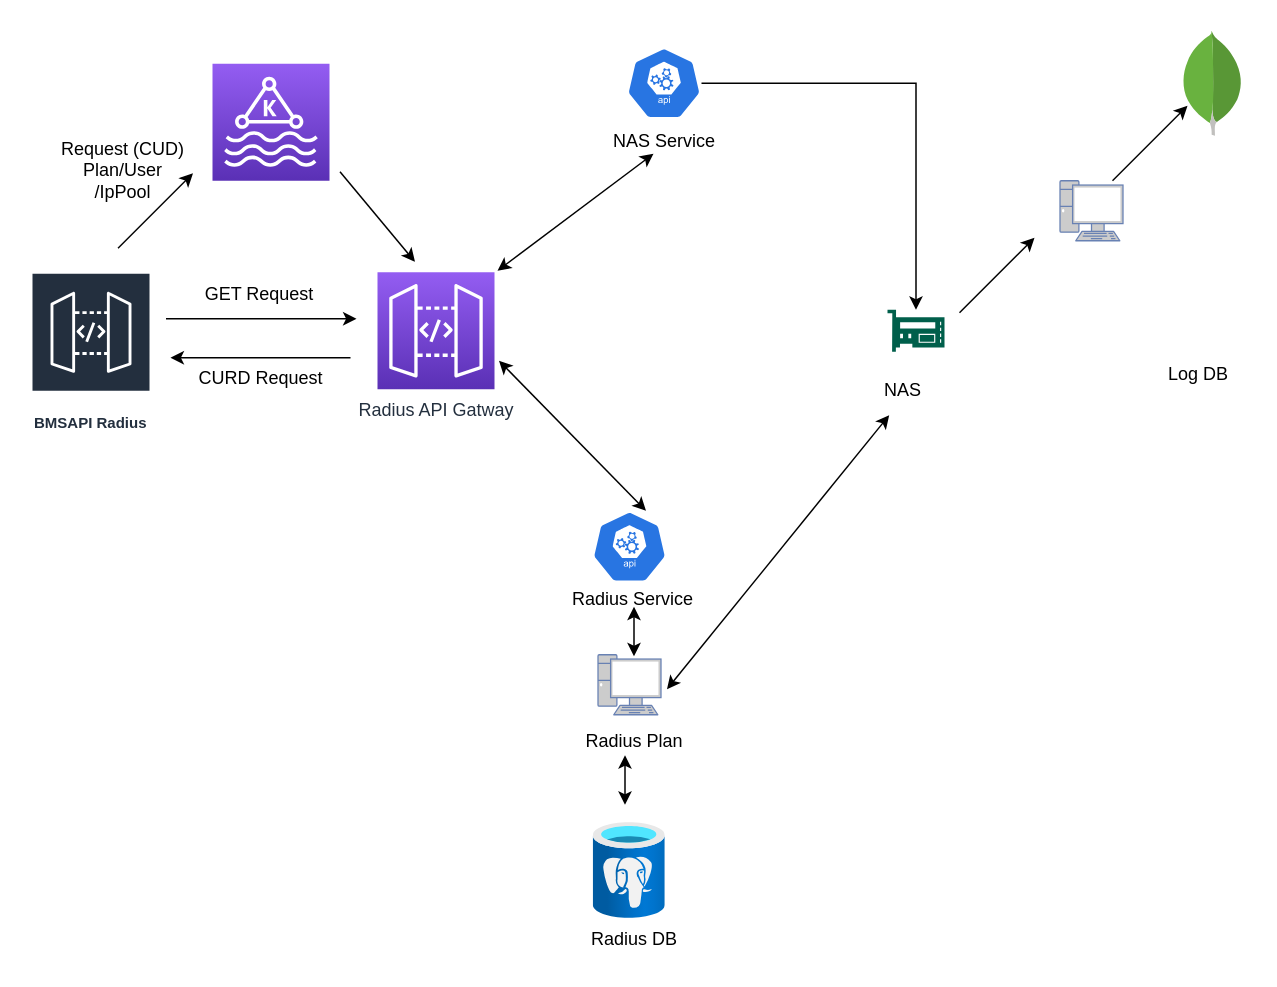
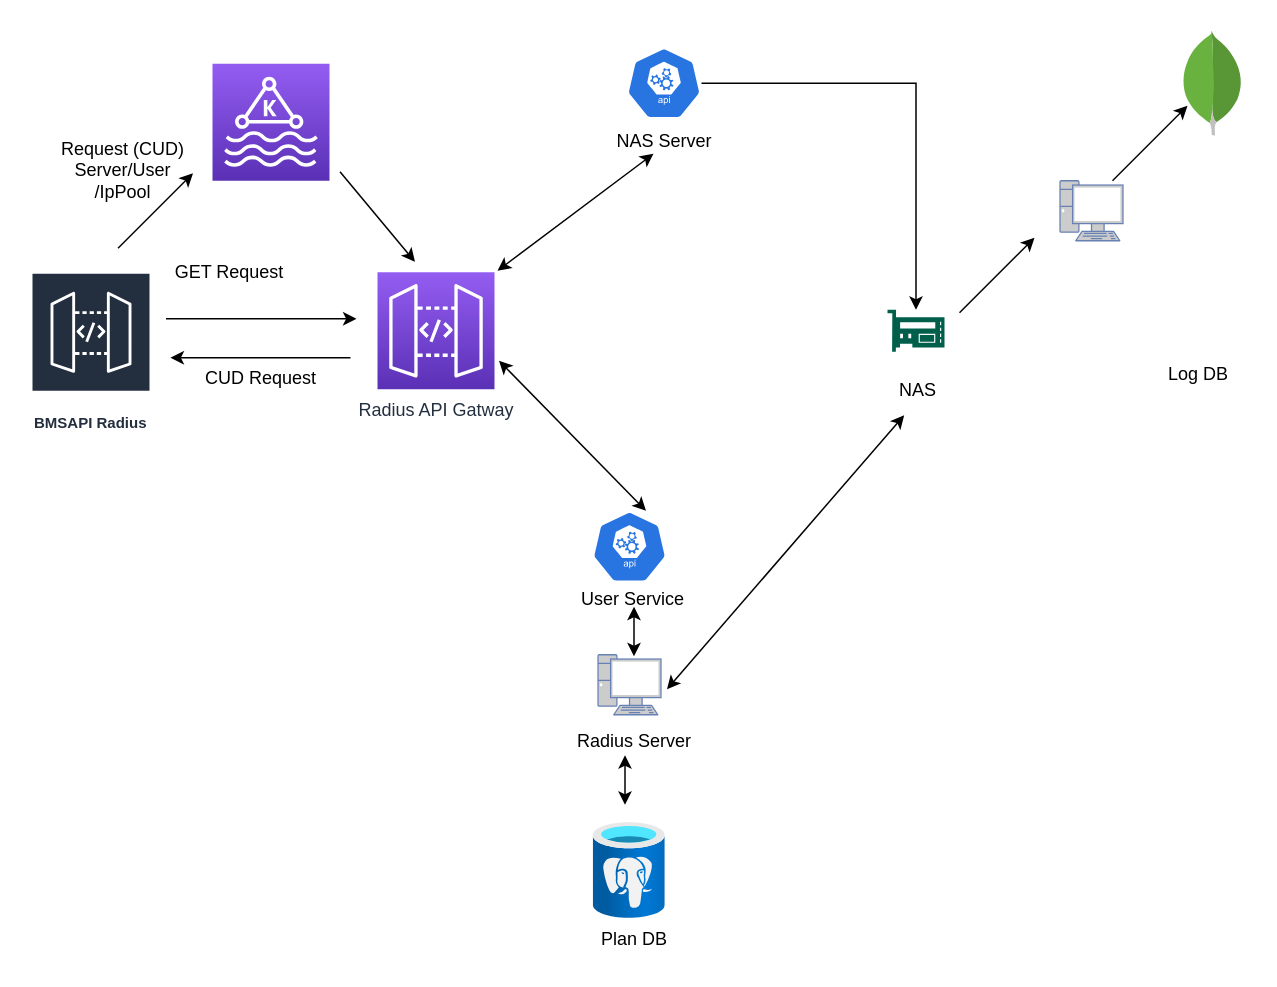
node "NAS Service": label "NAS Service" -> "NAS Server"
node "Request (CUD) Plan/User /IpPool": label "Request (CUD) Plan/User /IpPool" -> "Request (CUD) Server/User /IpPool"
node "GET Request": moved (259, 295) -> (229, 272)
node "CURD Request": label "CURD Request" -> "CUD Request"
node "NAS": moved (902, 391) -> (917, 391)
node "Radius Service": label "Radius Service" -> "User Service"
node "Radius Plan": label "Radius Plan" -> "Radius Server"
node "Radius DB": label "Radius DB" -> "Plan DB"
